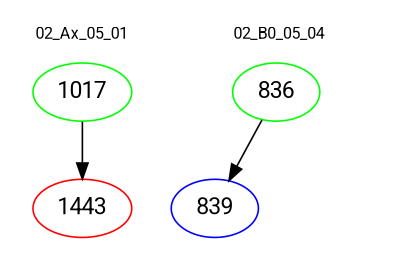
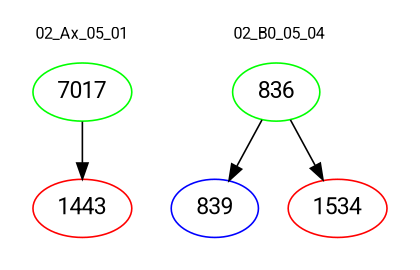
node "1017": label "1017" -> "7017"
node "1534": added
